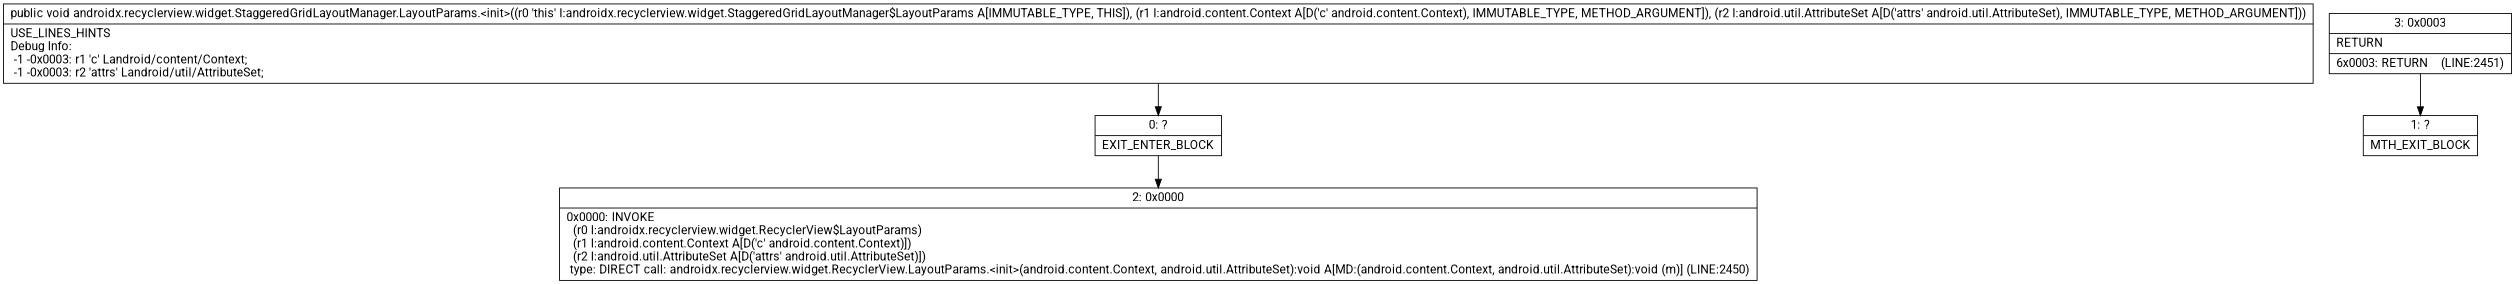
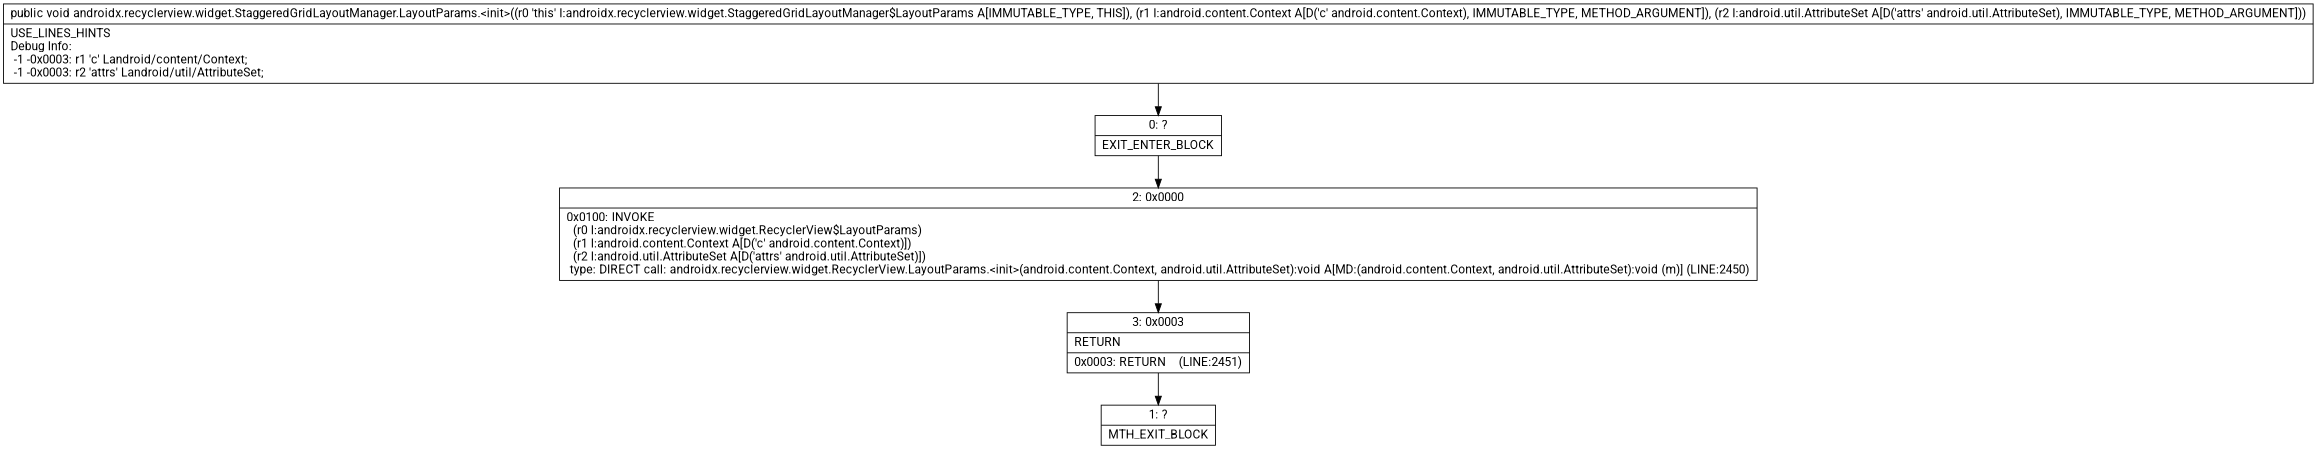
node "3: 0x0003": text "6x0003: RETURN    (LINE:2451)" -> "0x0003: RETURN    (LINE:2451)"
node "2: 0x0000": text "0x0000: INVOKE" -> "0x0100: INVOKE"
edge "2: 0x0000" -> "3: 0x0003": added
